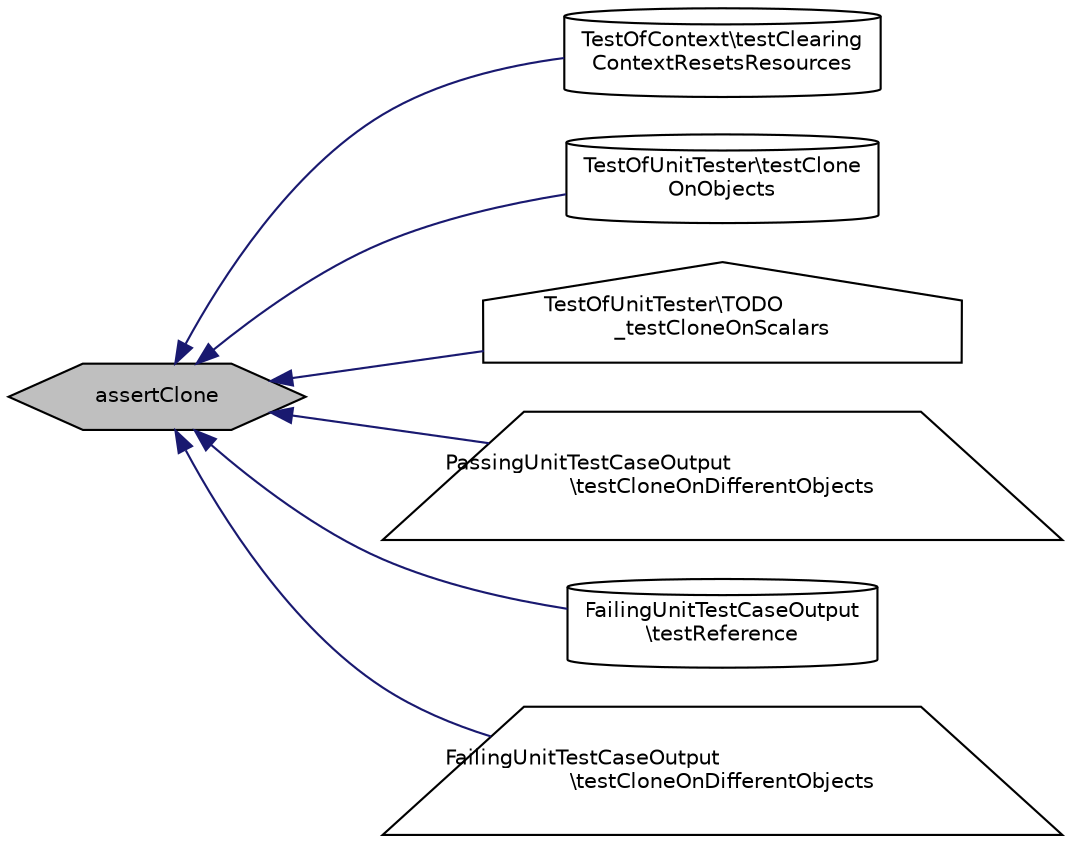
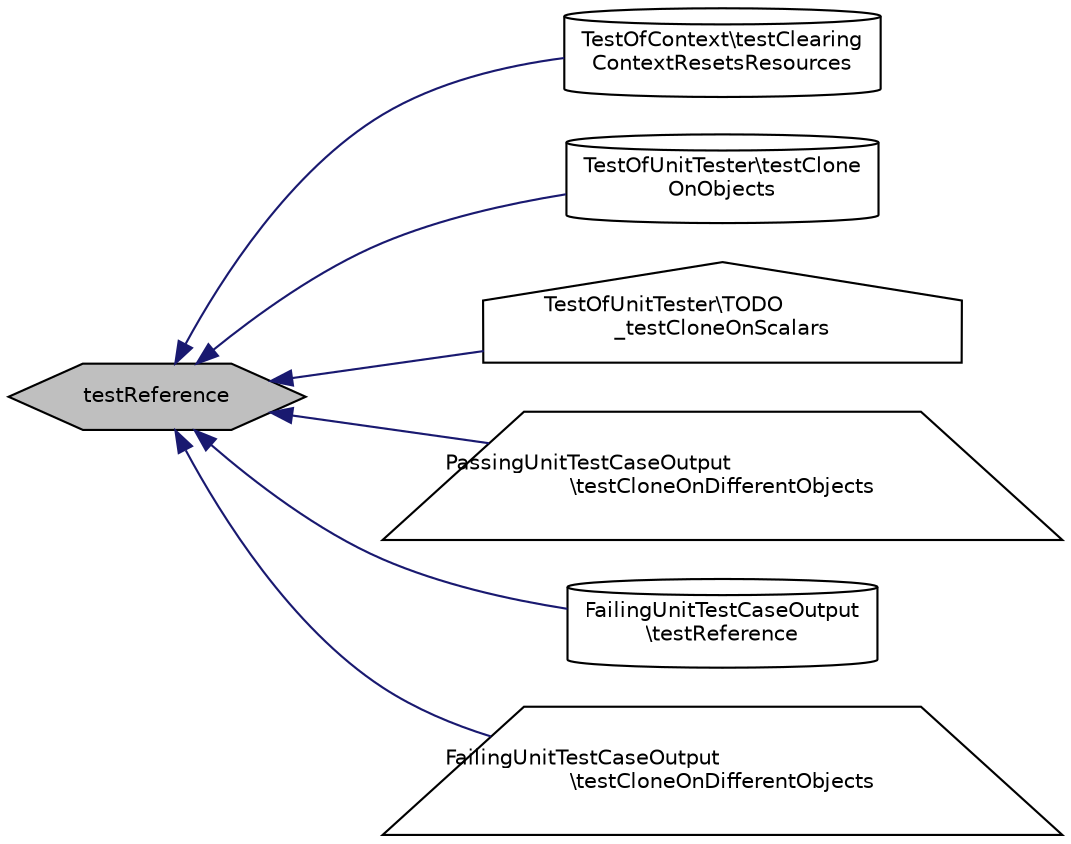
node "assertClone": label "assertClone" -> "testReference"
